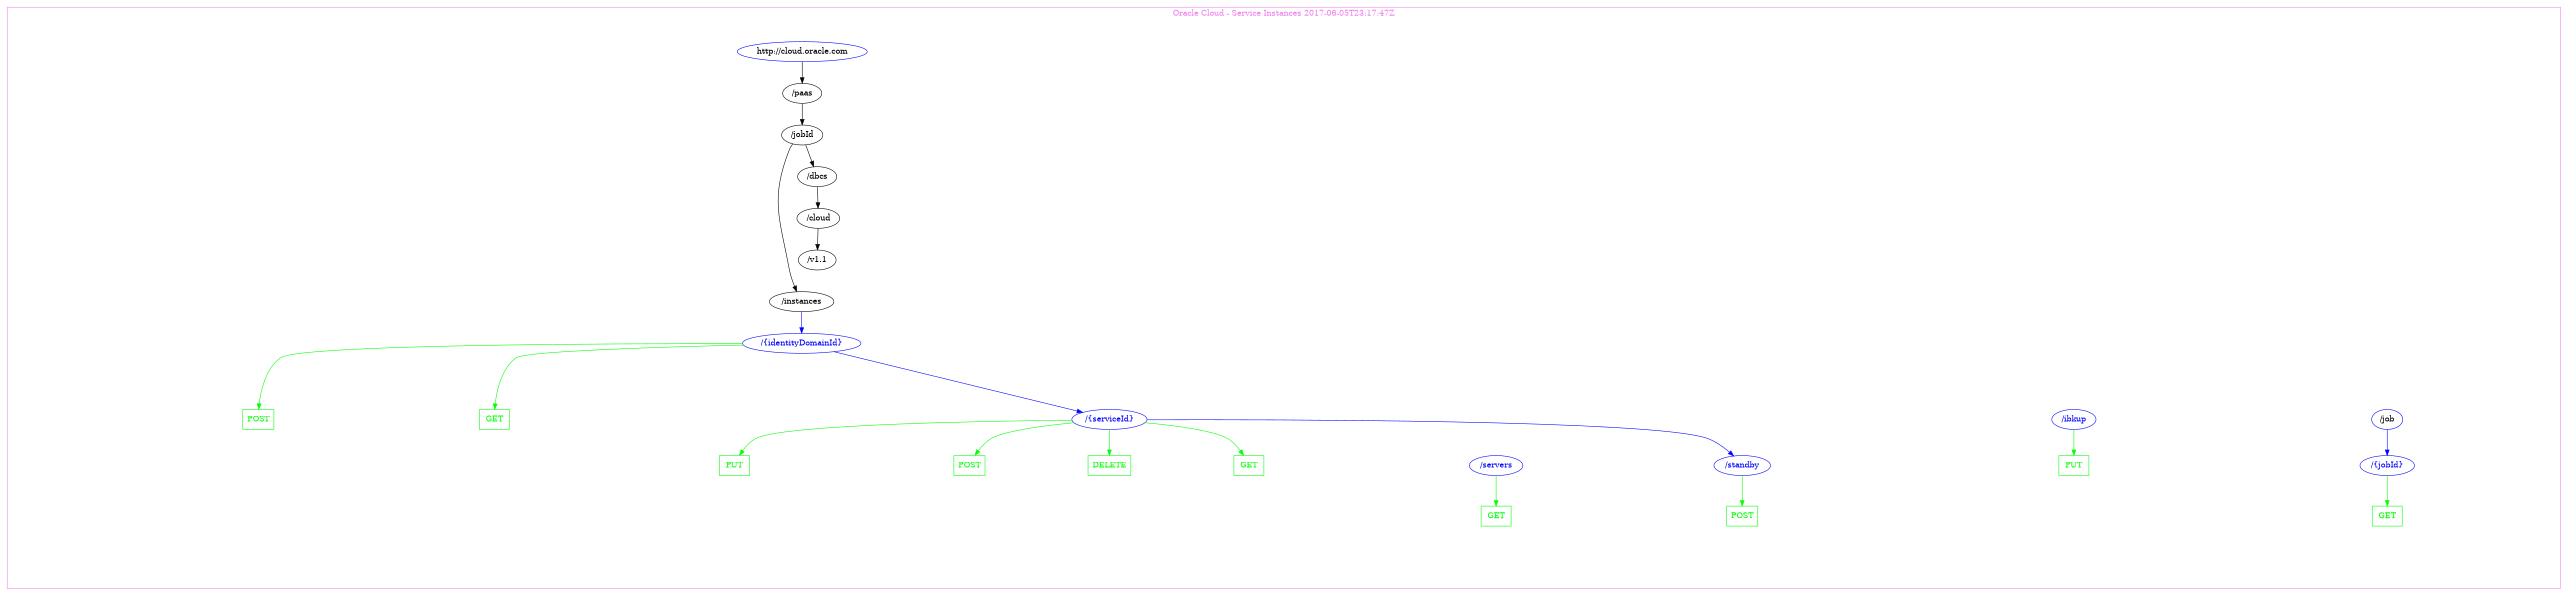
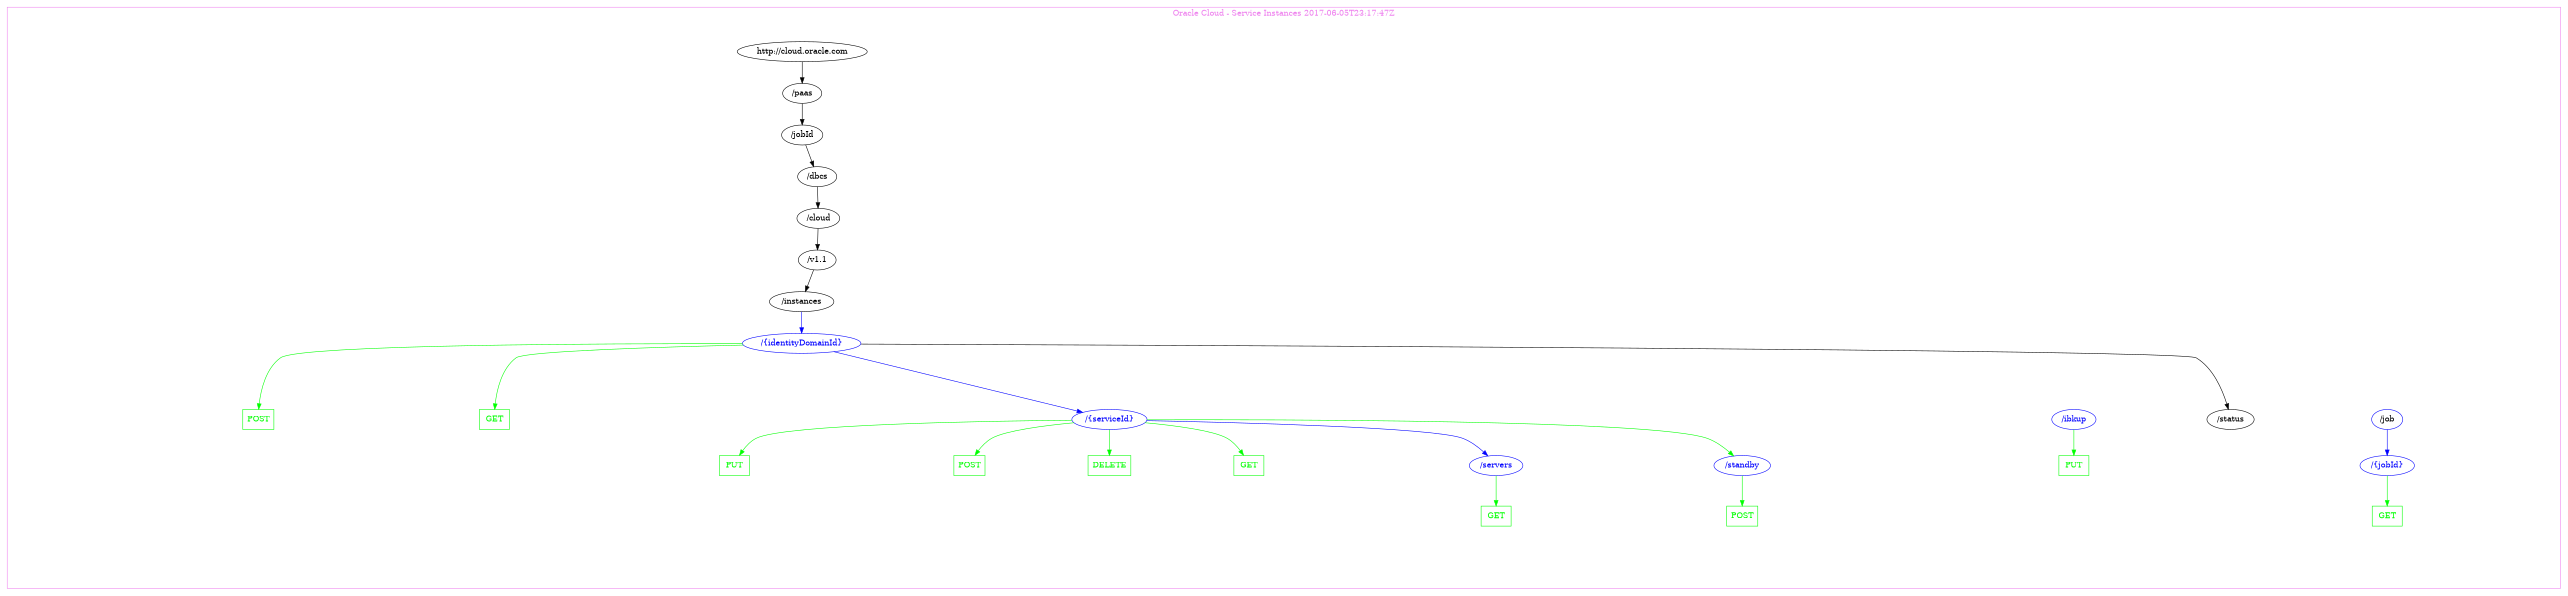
node "http://cloud.oracle.com": color blue -> black
edge "/jobId" -> "/instances": now "/v1.1" -> "/instances"
node "/status": added
edge "/{serviceId}" -> "/standby": color blue -> green
edge "/{serviceId}" -> "/servers": added
